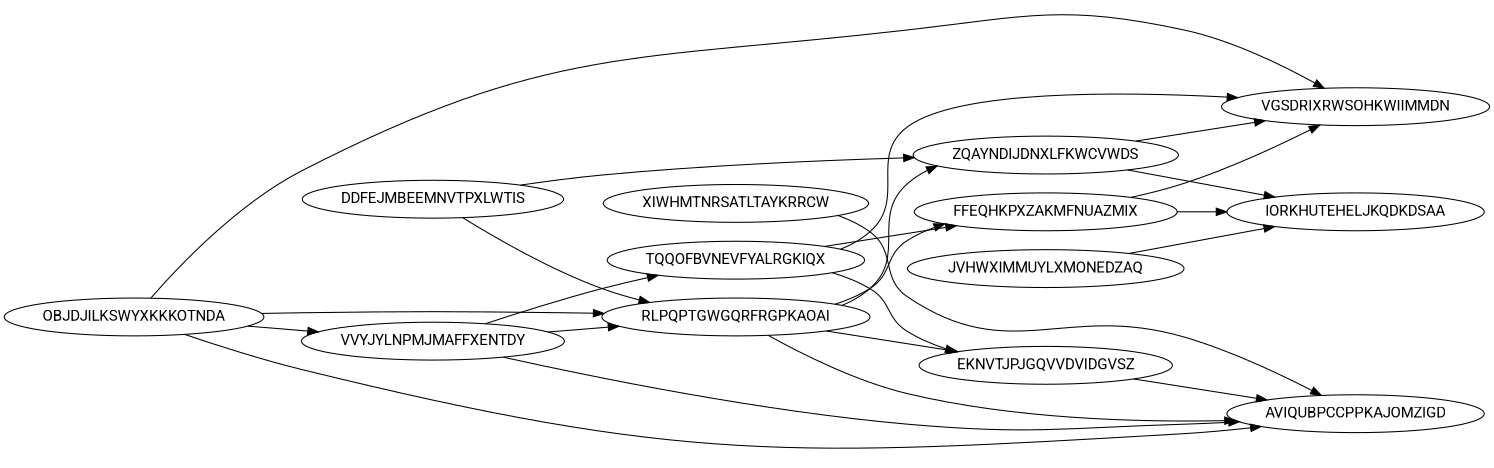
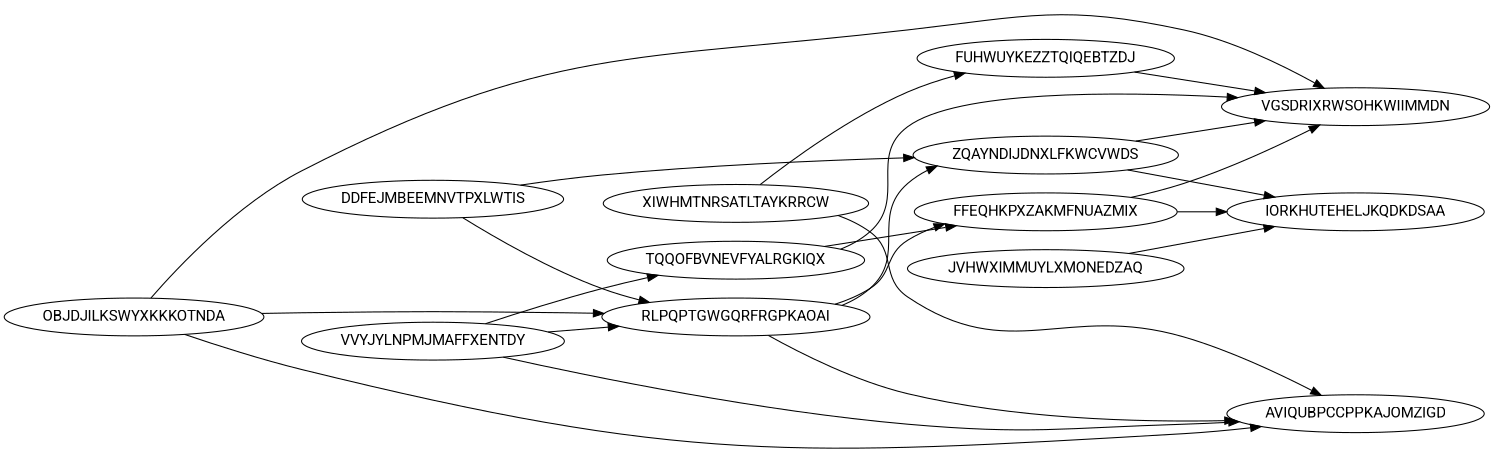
node "FUHWUYKEZZTQIQEBTZDJ": added
edge "OBJDJILKSWYXKKKOTNDA" -> "VVYJYLNPMJMAFFXENTDY": removed
node "EKNVTJPJGQVVDVIDGVSZ": removed
